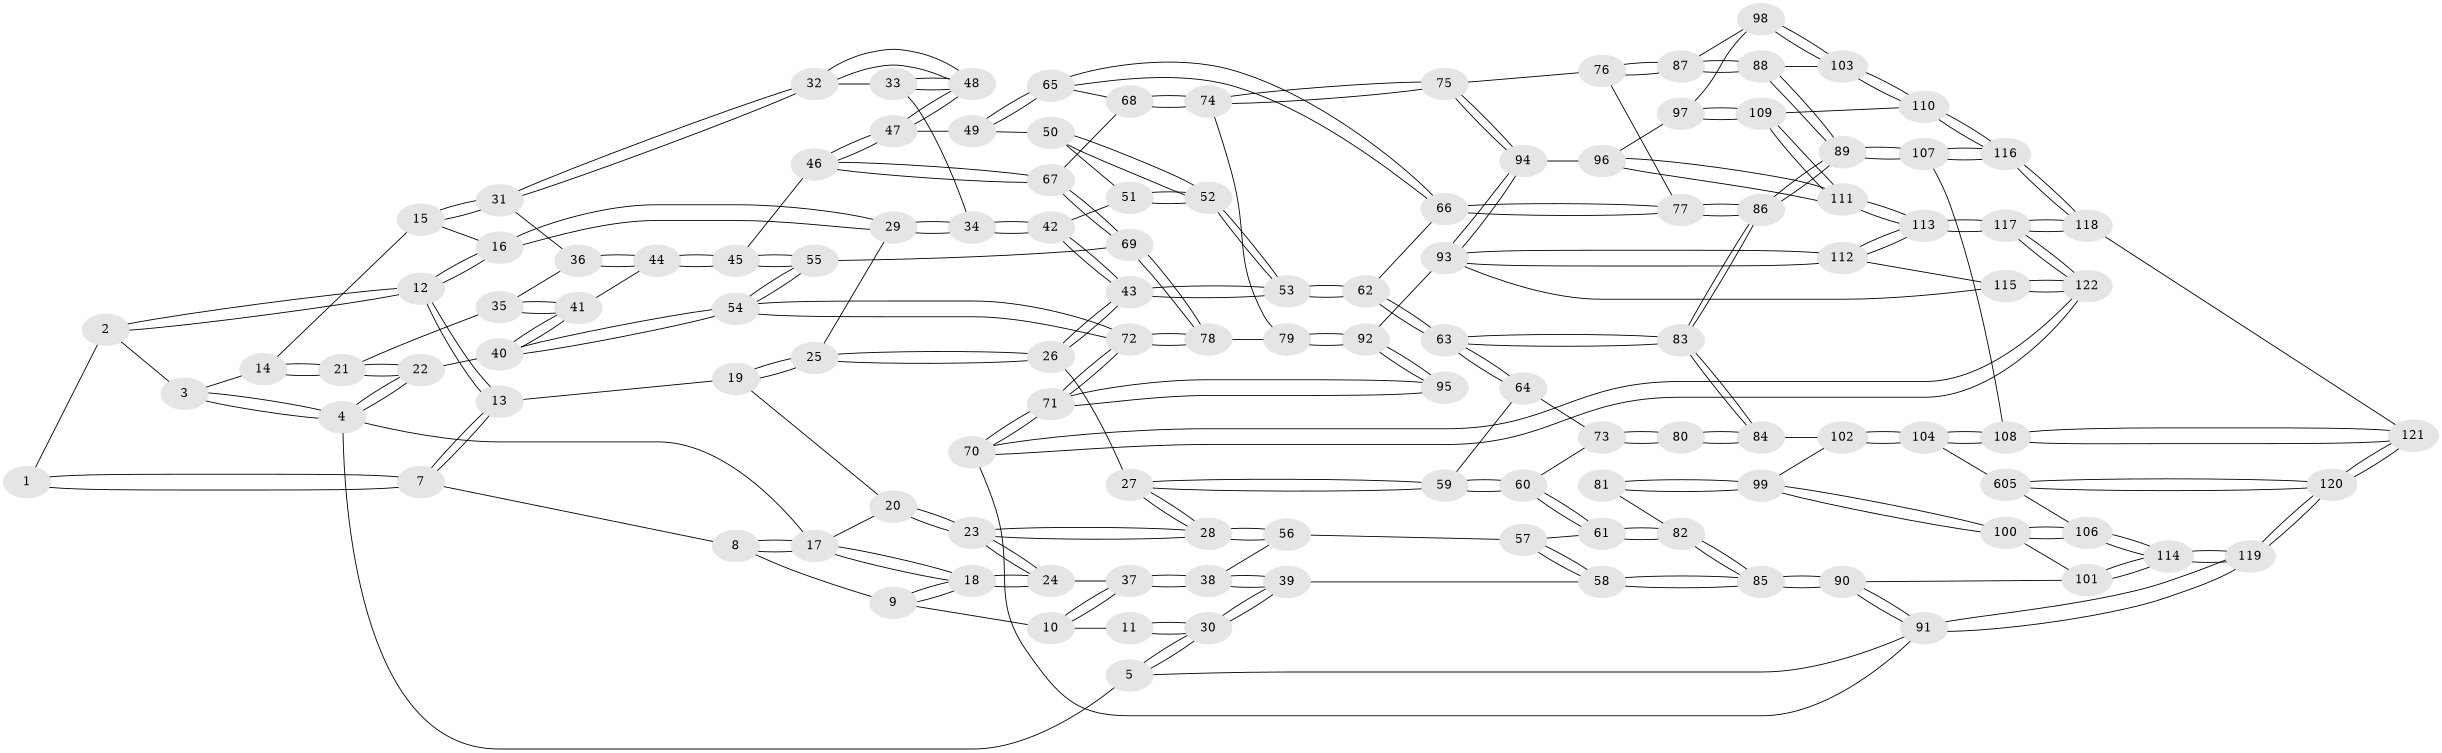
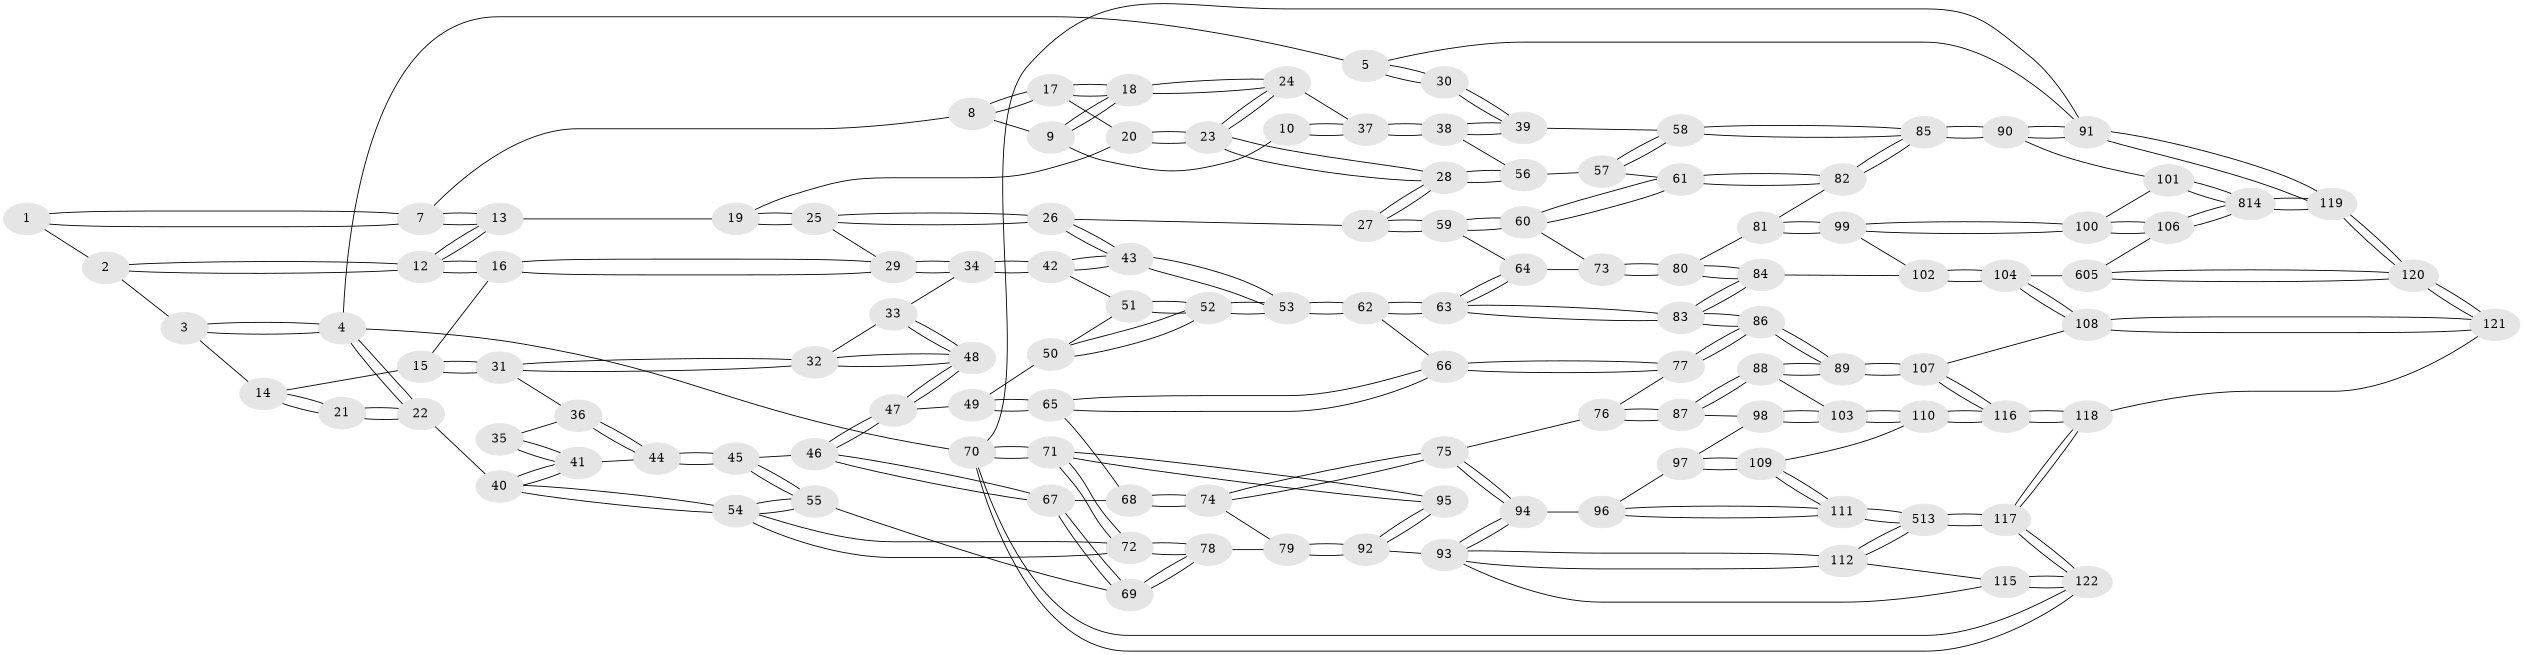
node "113": label "113" -> "513"
edge "81" -- "80": added
edge "35" -- "21": removed
edge "4" -- "17": now "4" -- "70"
node "114": label "114" -> "814"
node "11": removed
